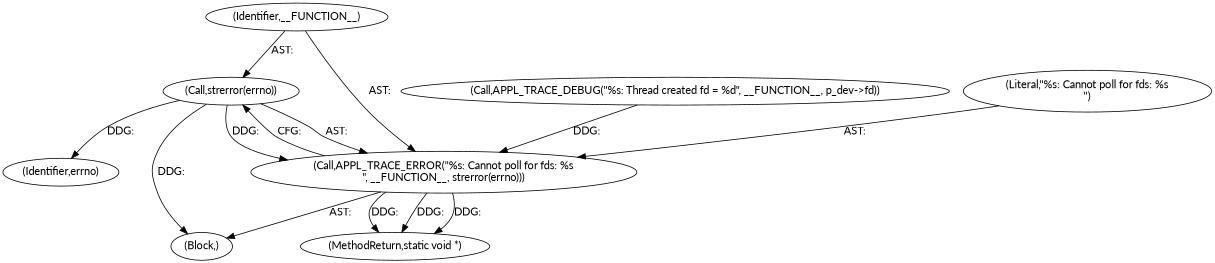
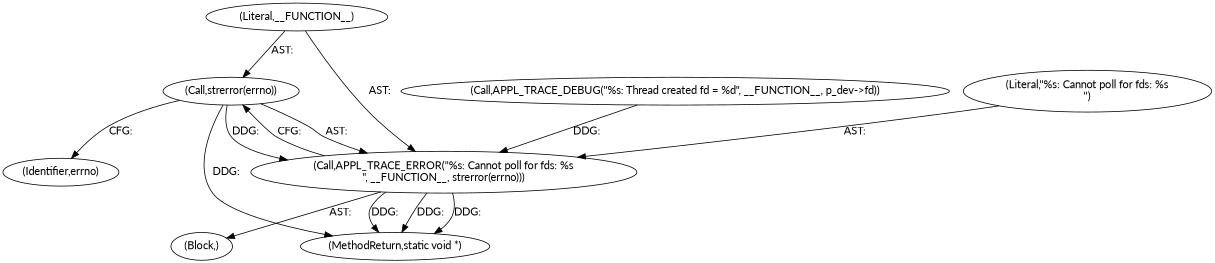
node "(Identifier,__FUNCTION__)": label "(Identifier,__FUNCTION__)" -> "(Literal,__FUNCTION__)"
edge "(Call,strerror(errno))" -> "(Identifier,errno)": label "DDG: " -> "CFG: "
edge "(Call,strerror(errno))" -> "(Block,)": now "(Call,strerror(errno))" -> "(MethodReturn,static void *)"
